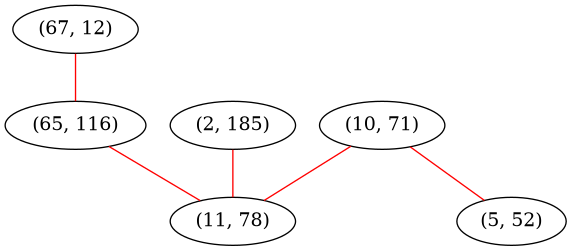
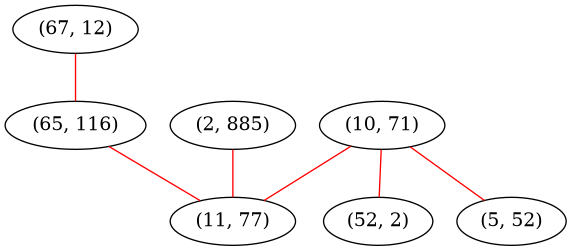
node "(2, 185)": label "(2, 185)" -> "(2, 885)"
node "(11, 78)": label "(11, 78)" -> "(11, 77)"
node "(52, 2)": added
